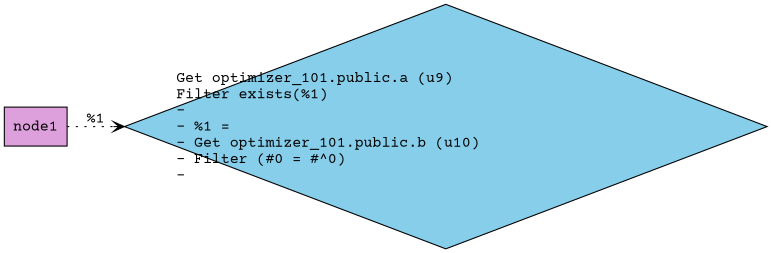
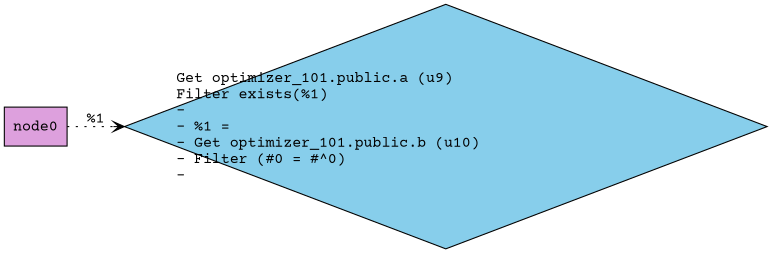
node "node1": label "node1" -> "node0"
